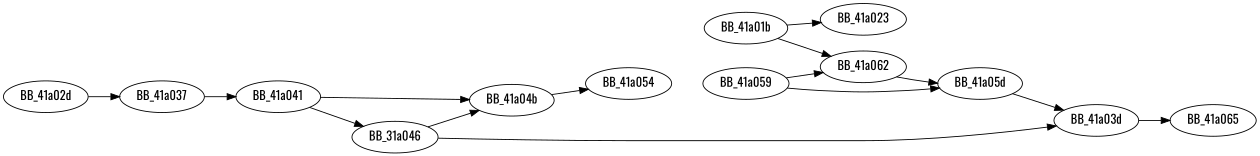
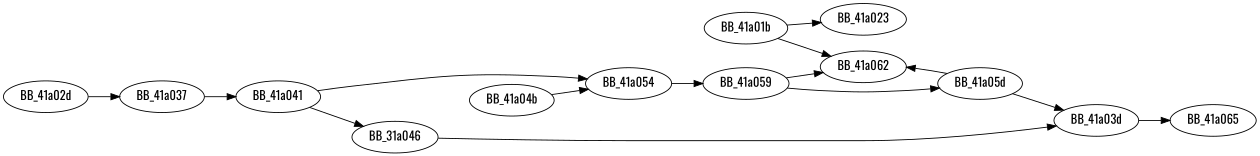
edge "BB_41a062" -> "BB_41a05d": reversed
edge "BB_41a054" -> "BB_41a059": added
edge "BB_41a041" -> "BB_41a04b": now "BB_41a041" -> "BB_41a054"
edge "BB_31a046" -> "BB_41a04b": removed
